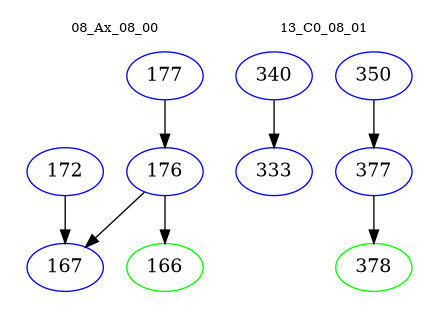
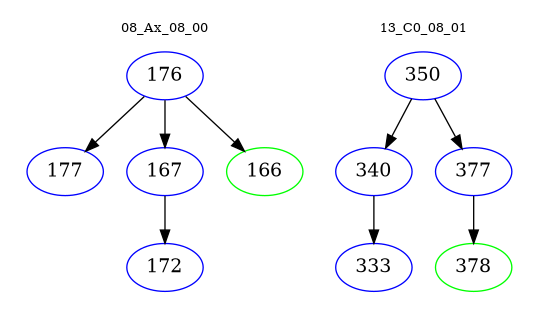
edge "177" -> "176": reversed
edge "350" -> "340": added
edge "172" -> "167": reversed
